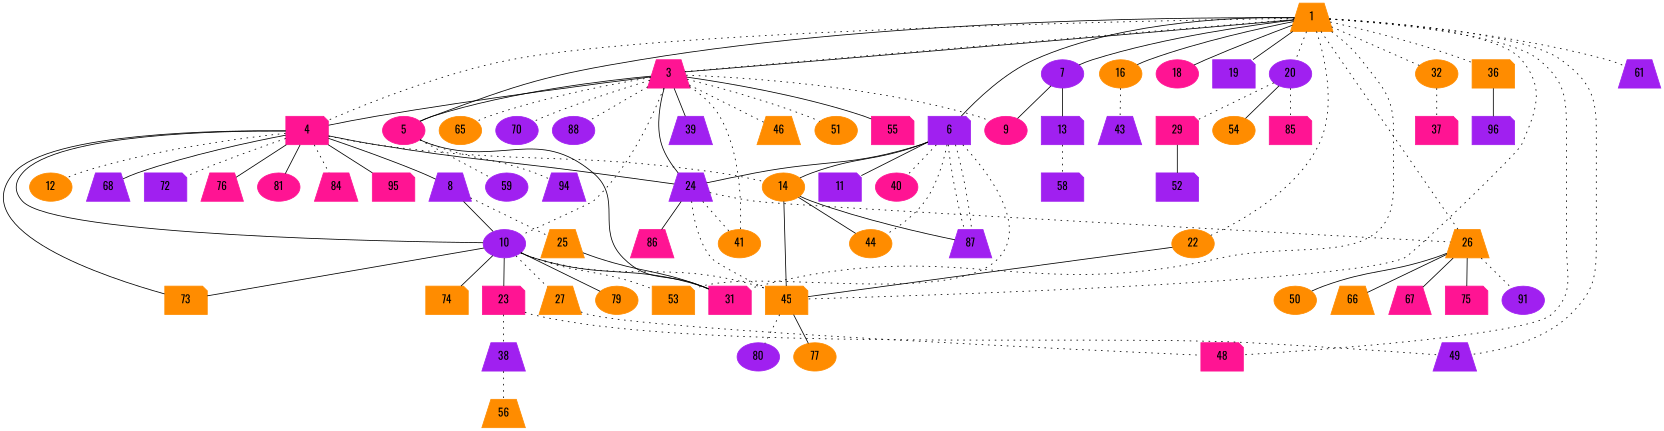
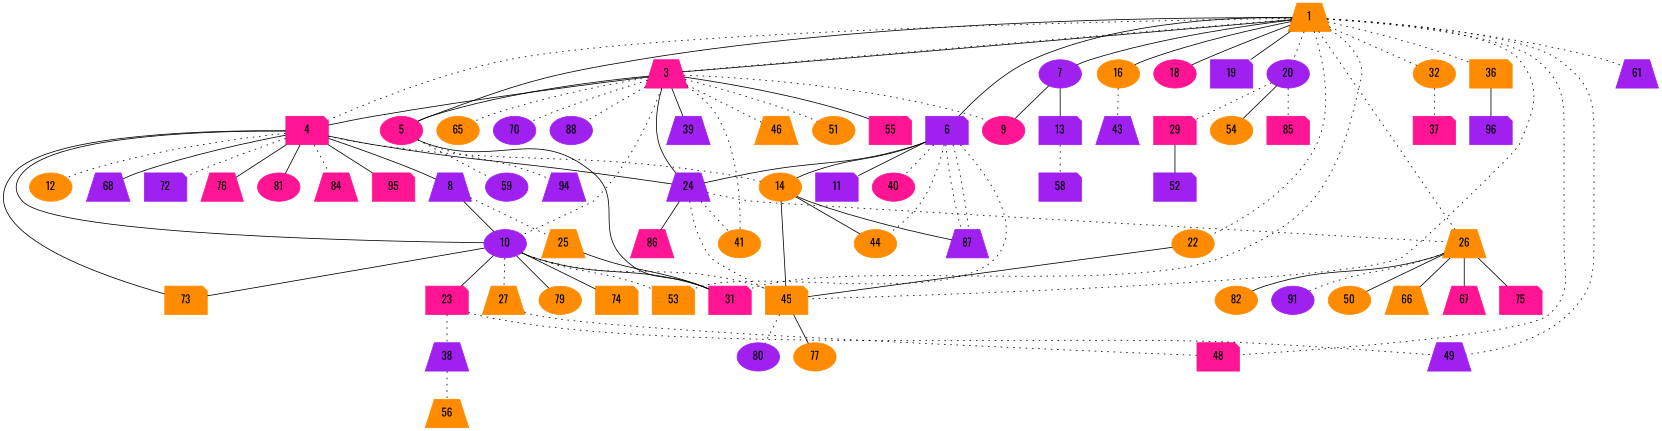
node "82": added
